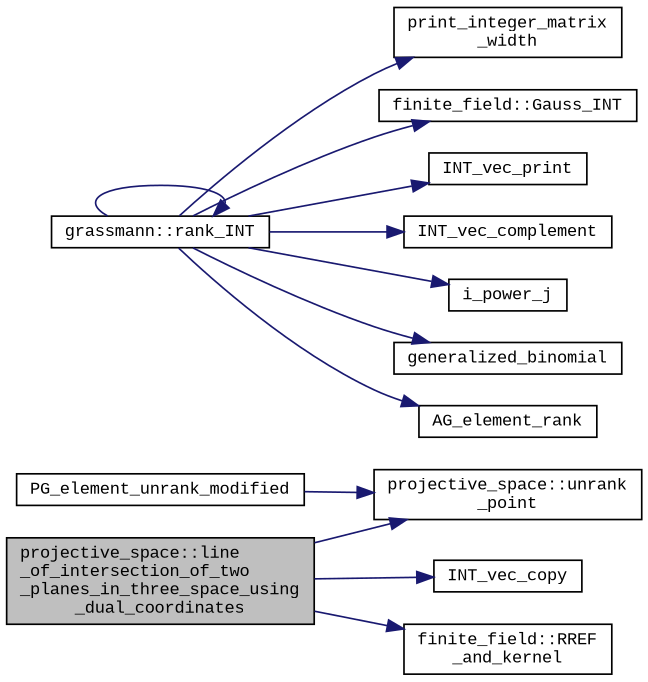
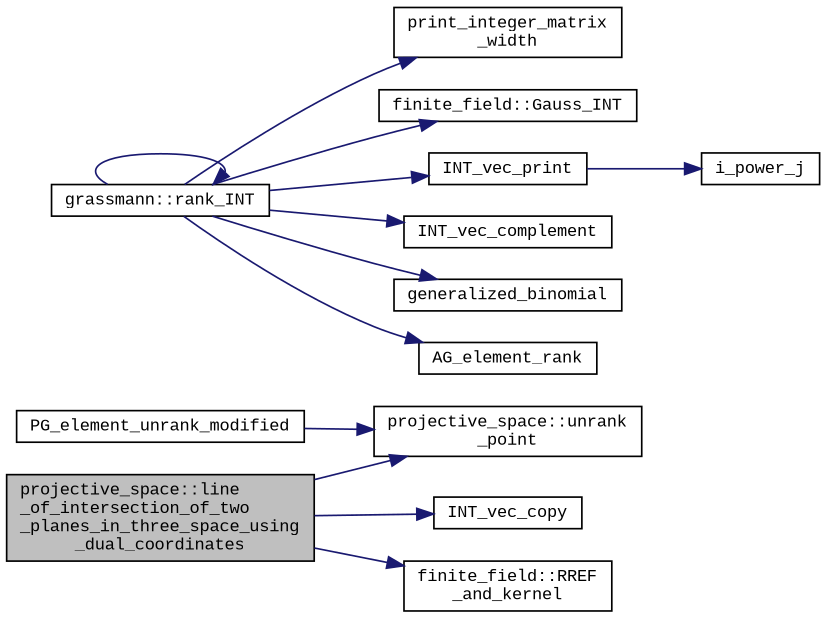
edge "grassmann::rank_INT" -> "i_power_j": now "INT_vec_print" -> "i_power_j"
